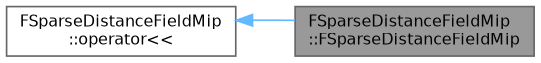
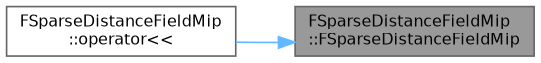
edge "FSparseDistanceFieldMip ::FSparseDistanceFieldMip" -> "FSparseDistanceFieldMip ::operator<<": reversed
